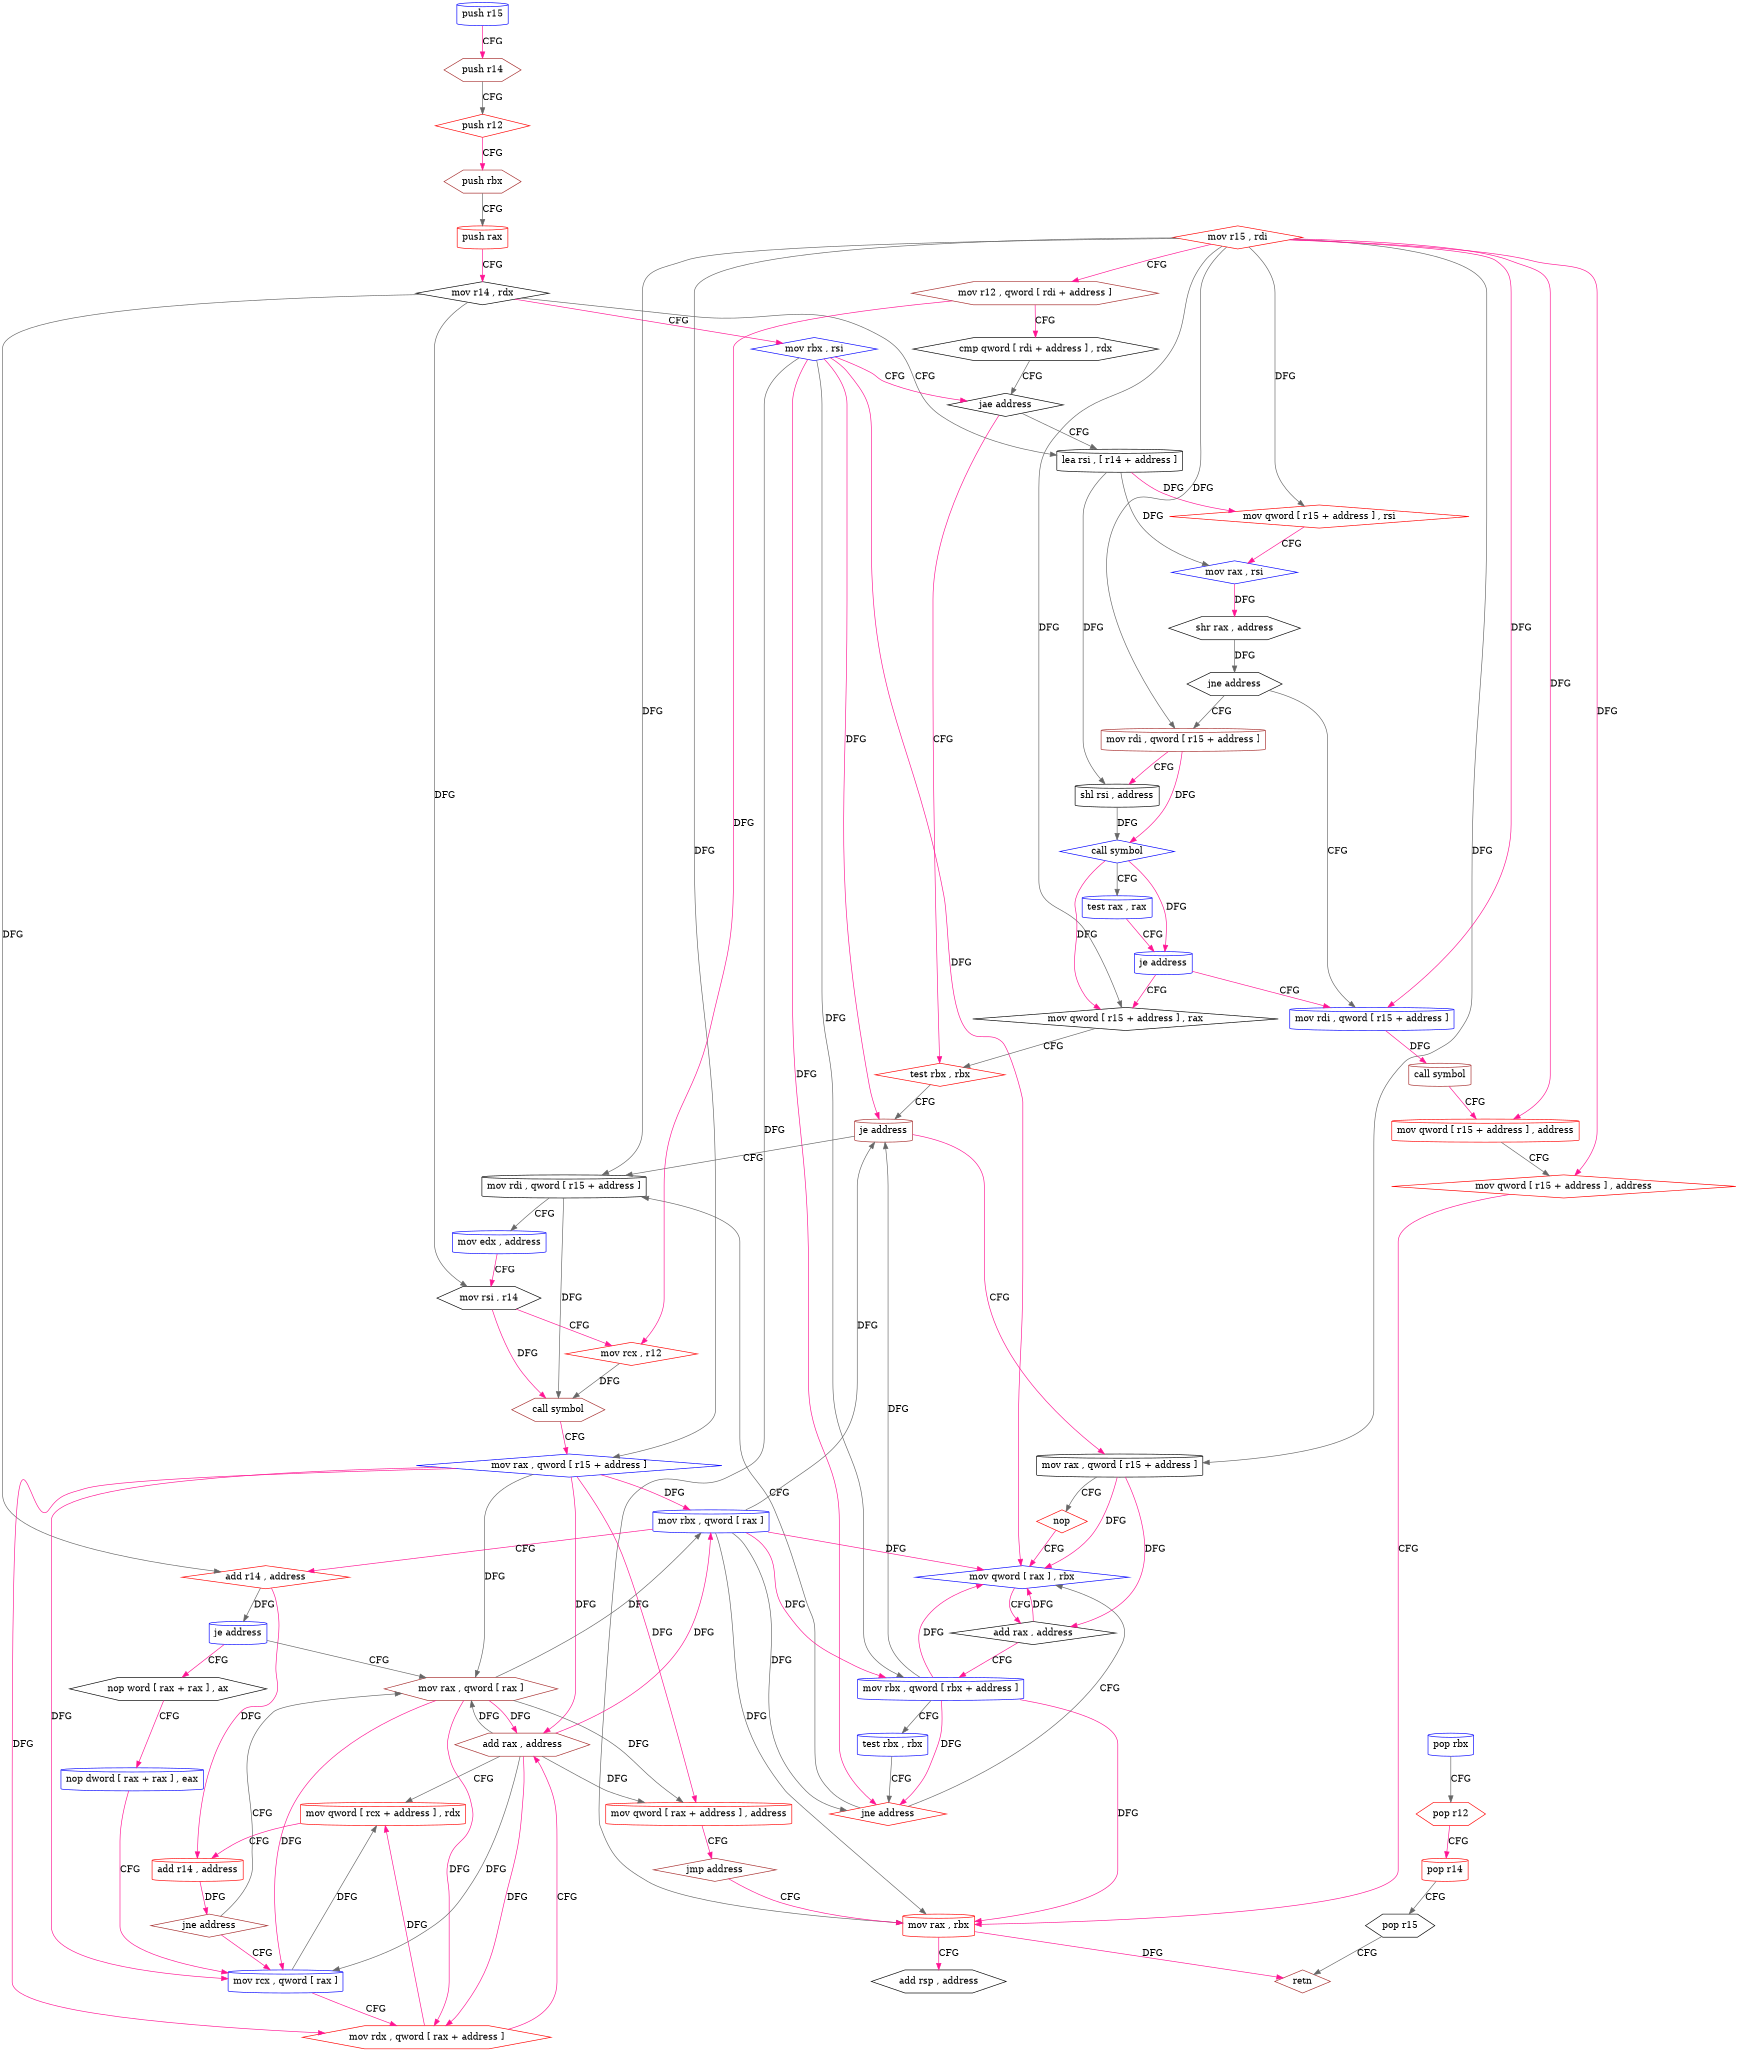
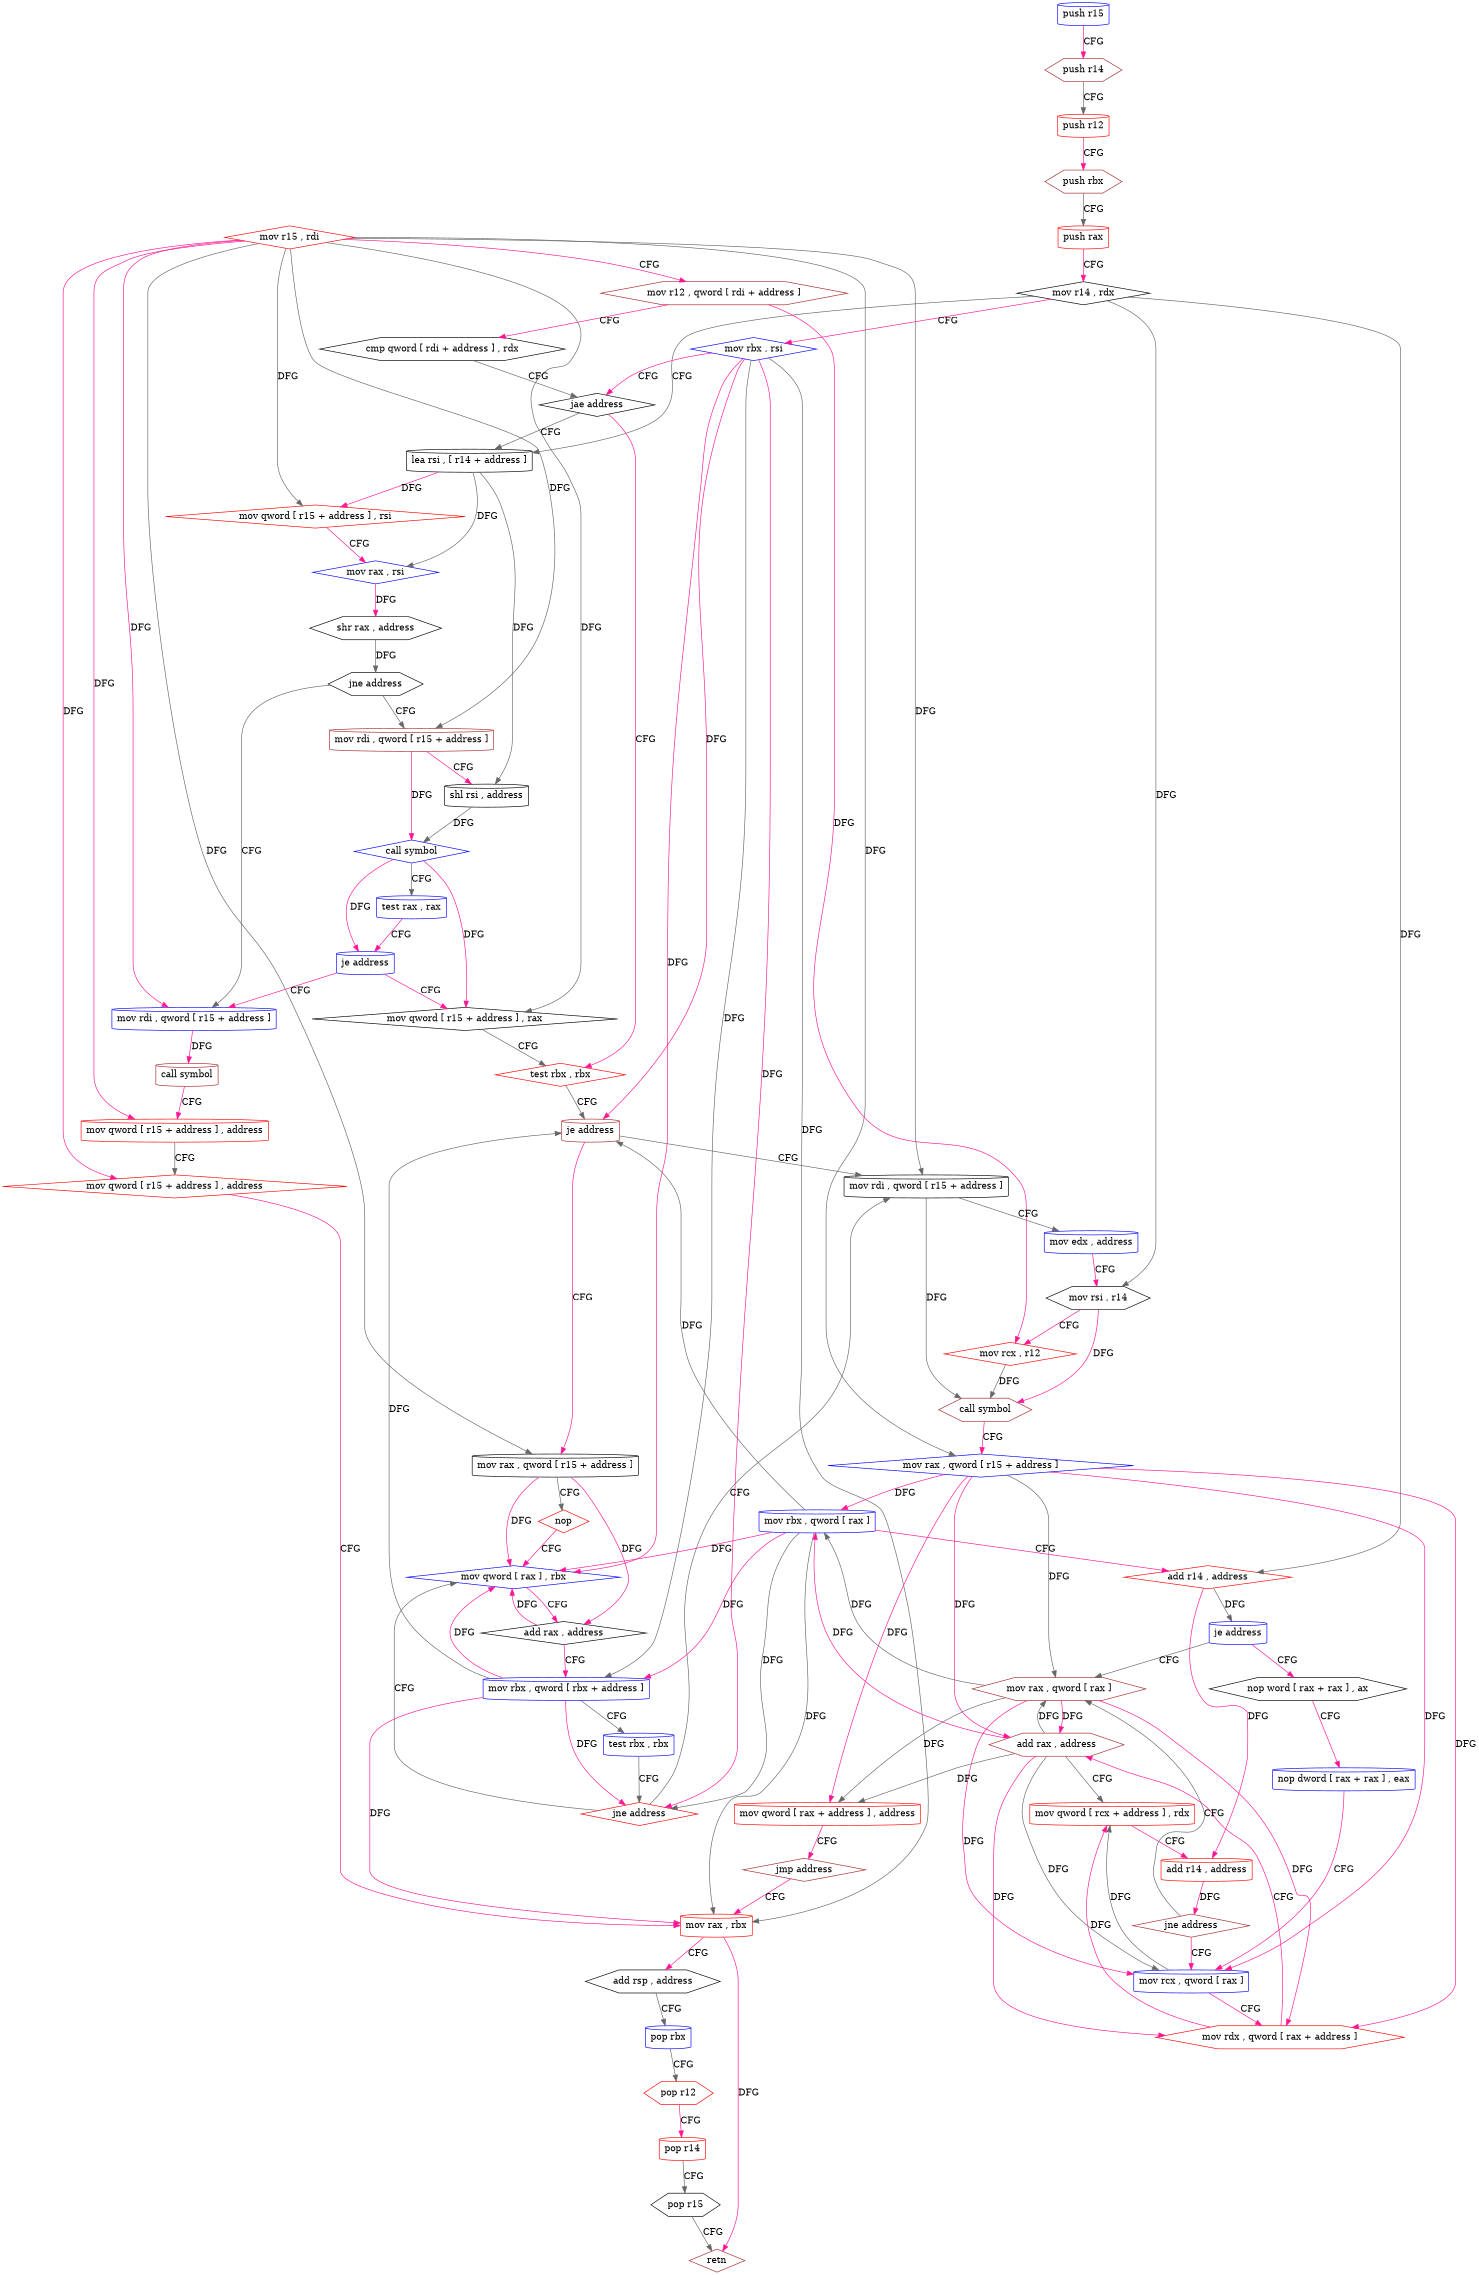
node "push r12": shape diamond -> cylinder
edge "add rsp , address" -> "pop rbx": added, label "CFG"
